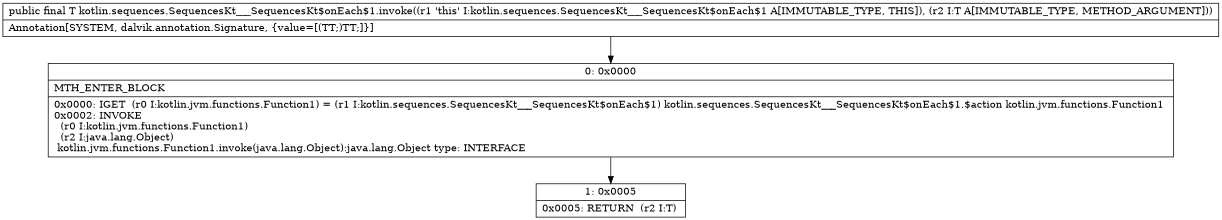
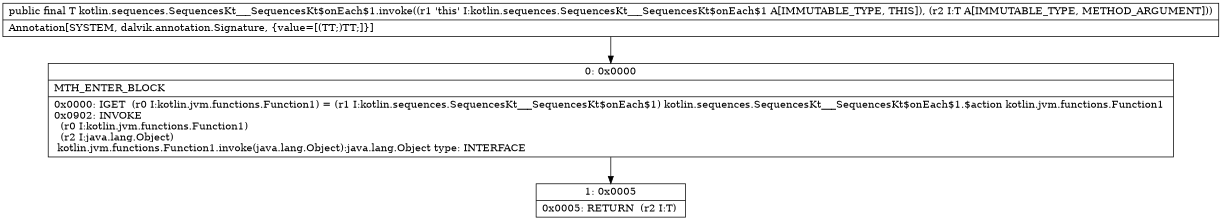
node "0: 0x0000": text "0x0002: INVOKE" -> "0x0902: INVOKE"
